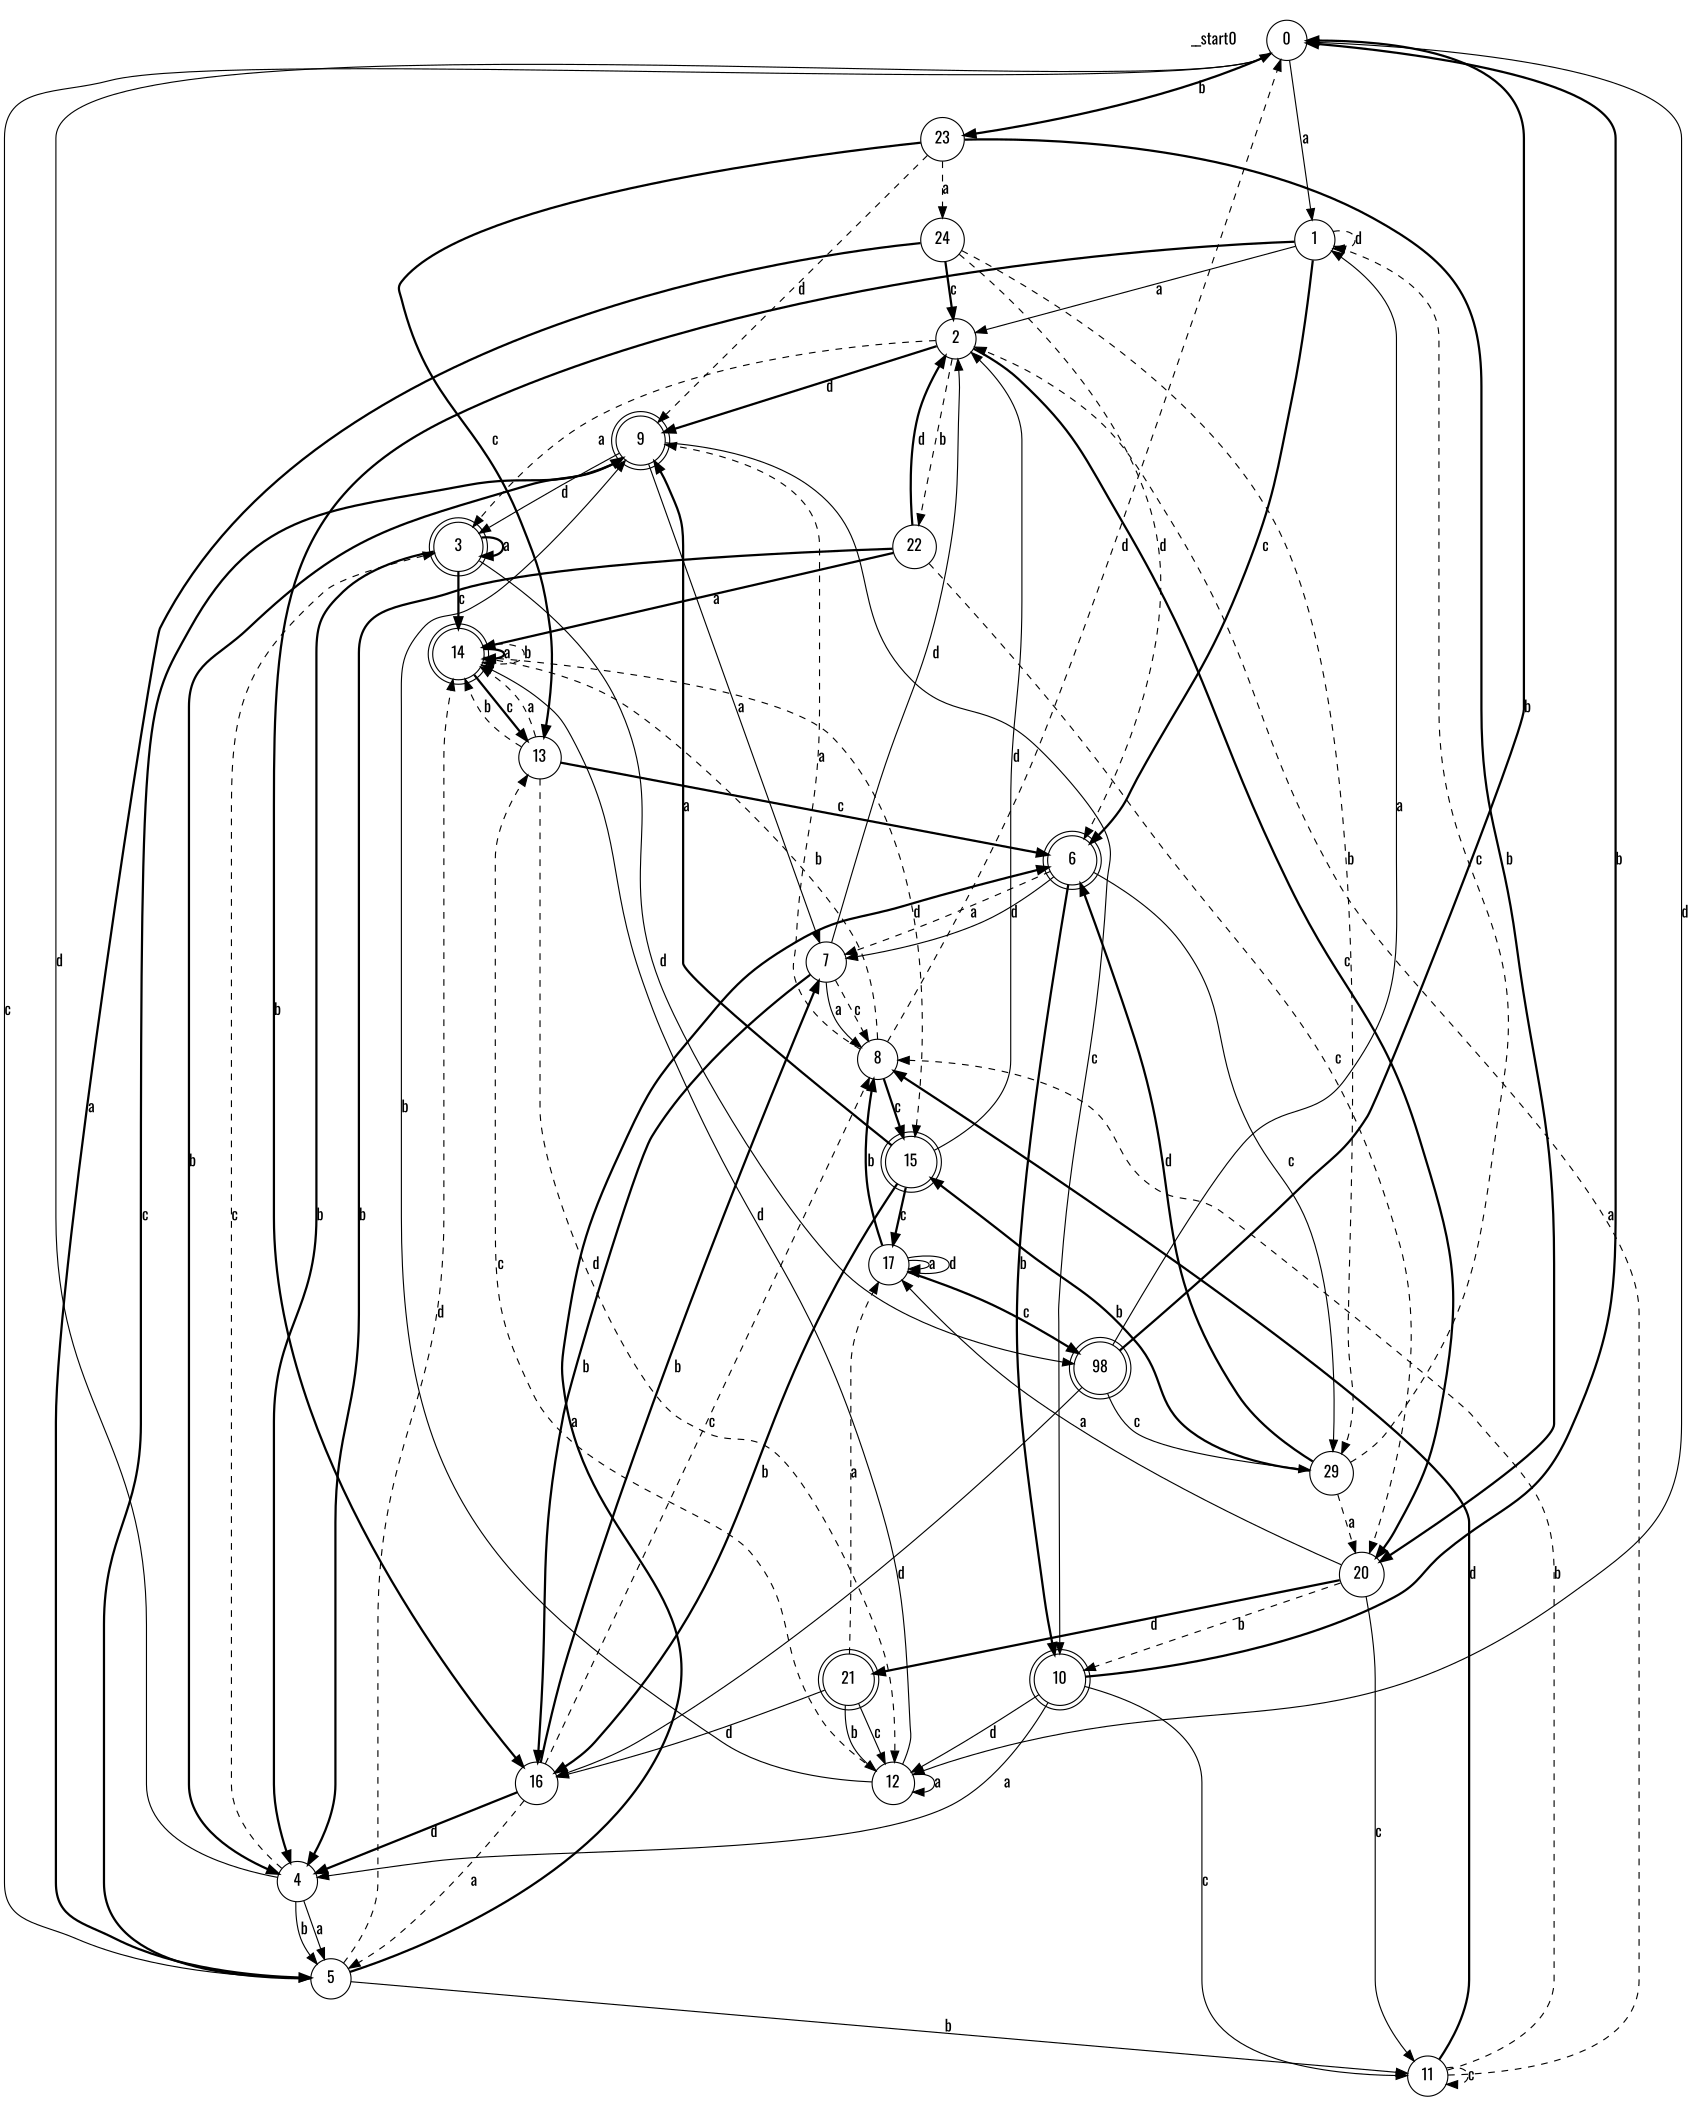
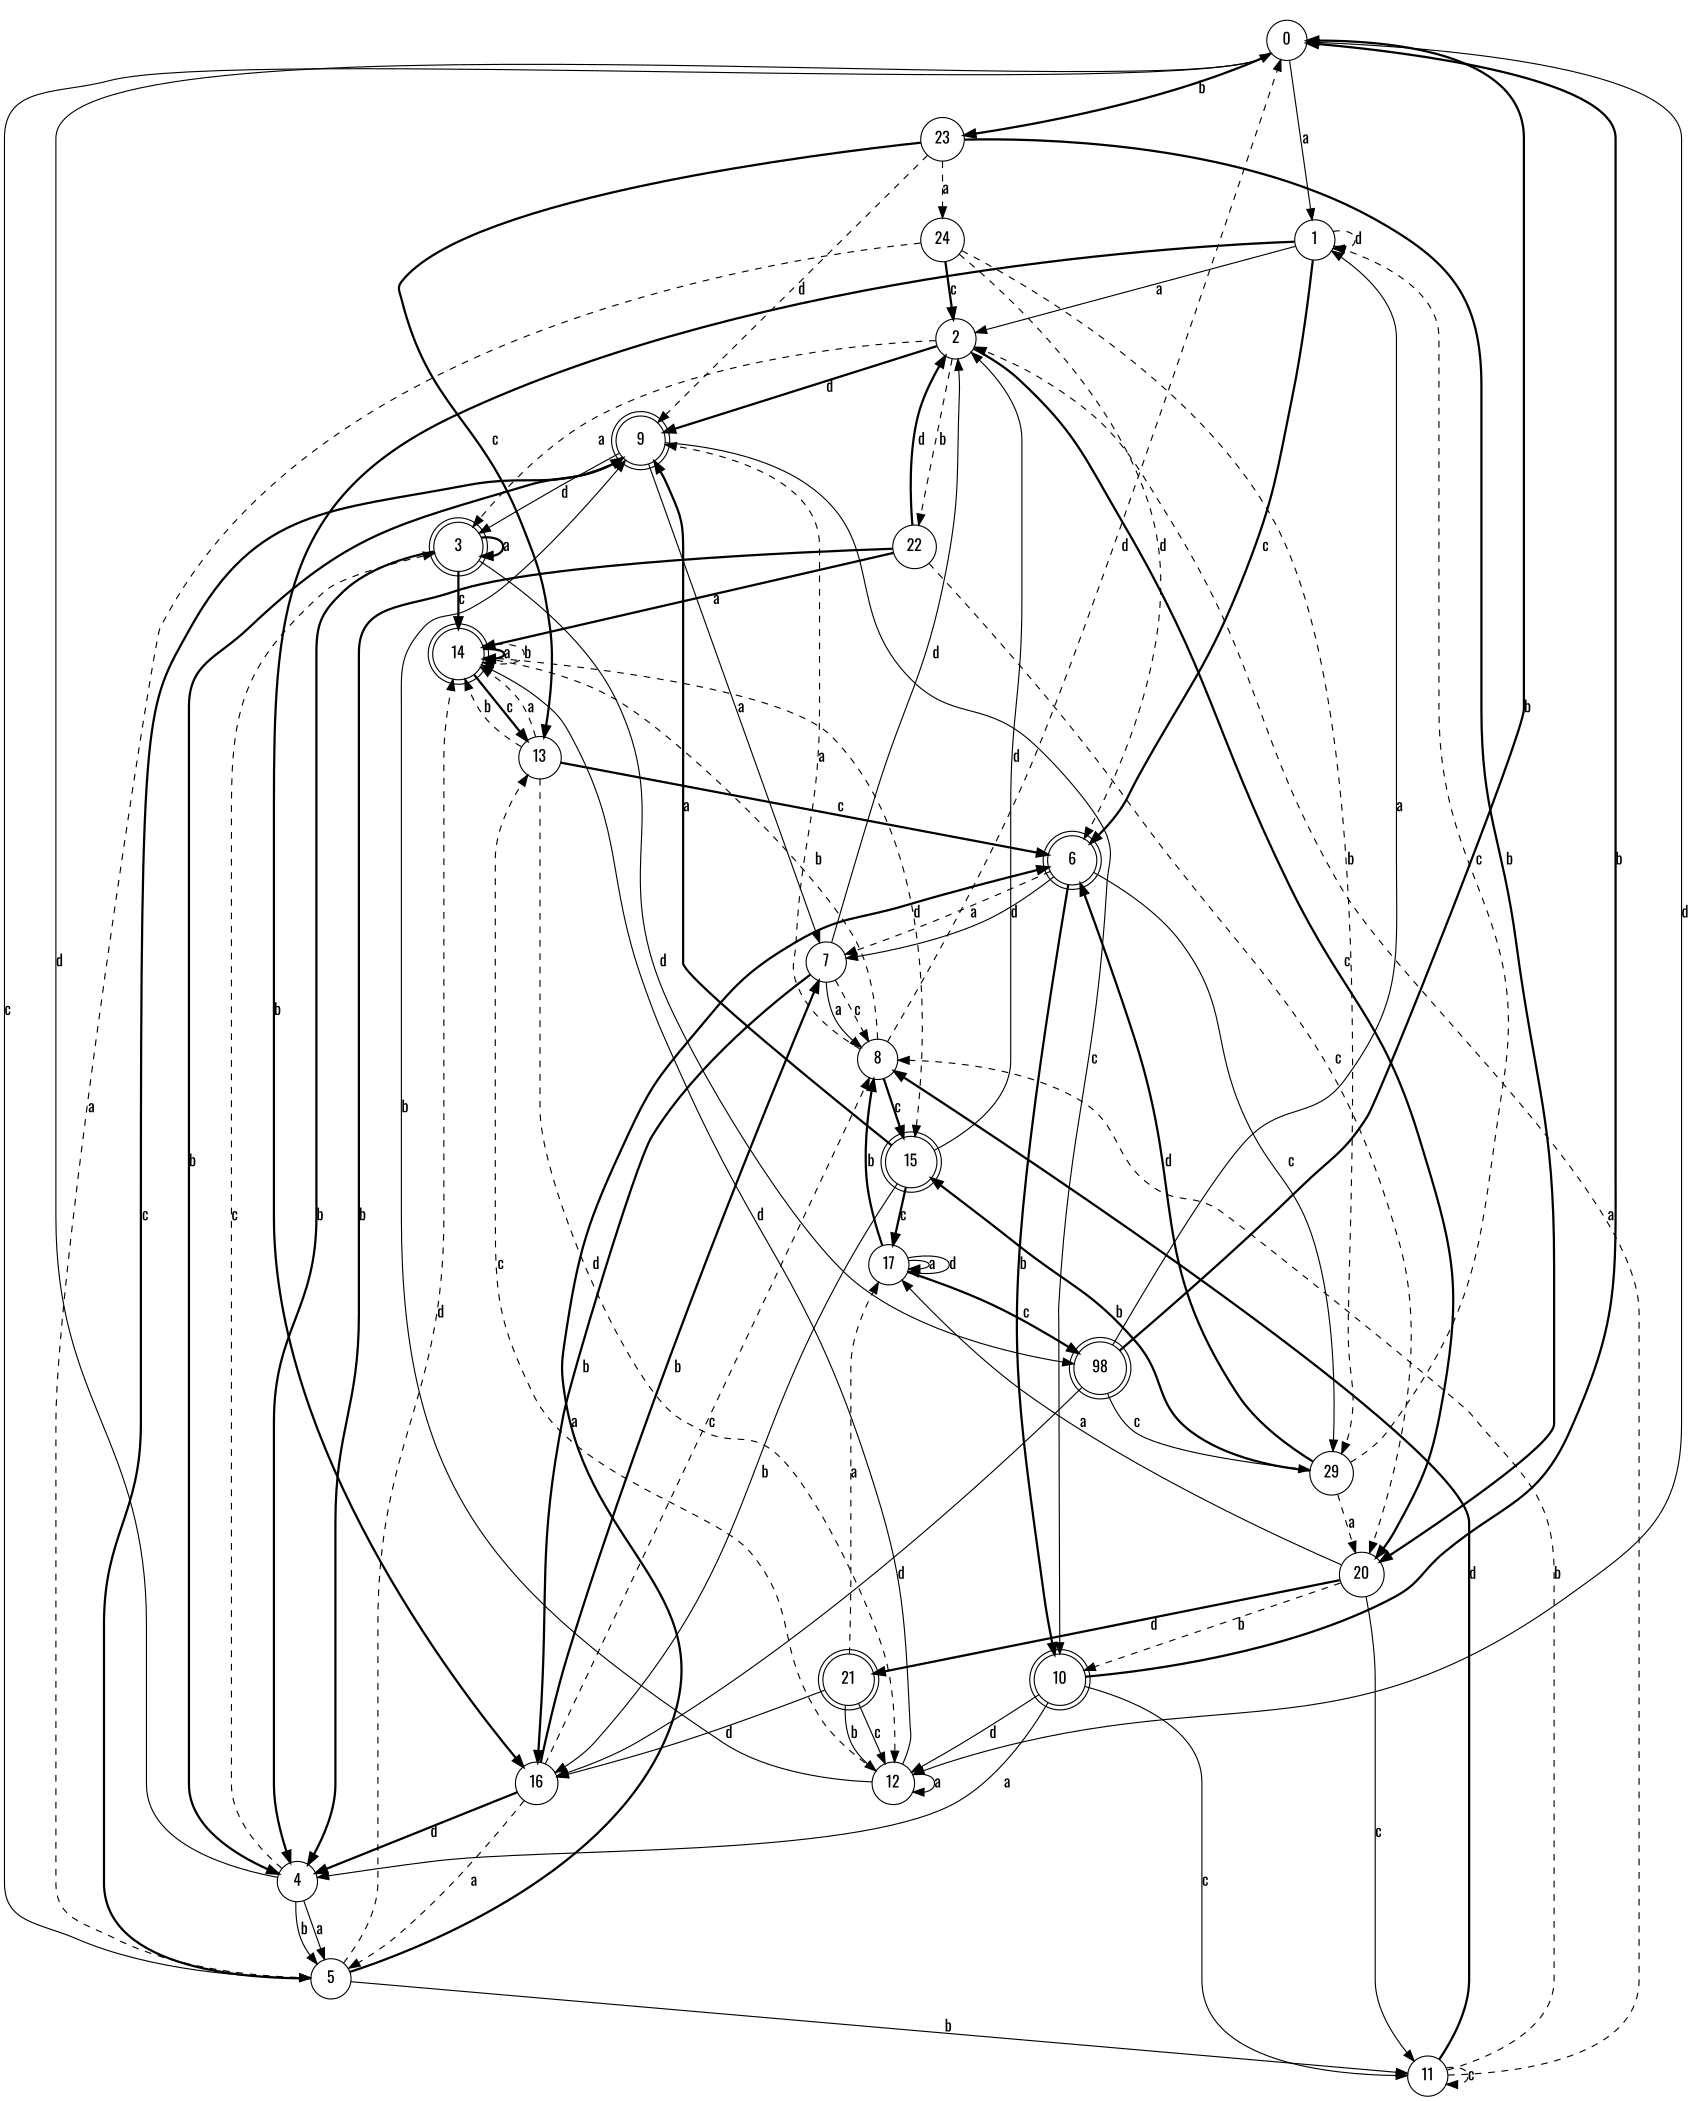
node "__start0": removed
edge "24" -> "5": style bold -> dashed
edge "15" -> "16": style bold -> solid
